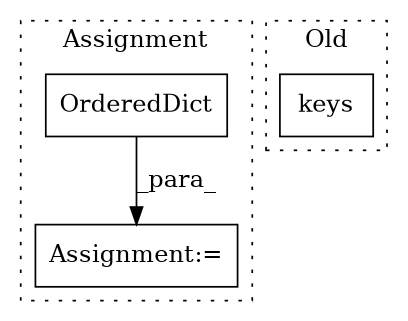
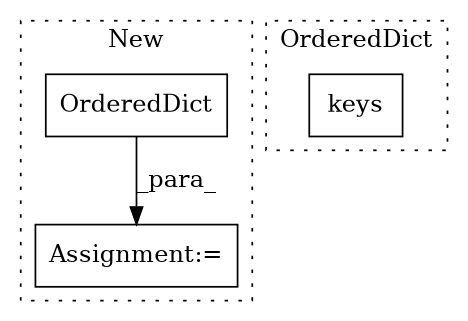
cluster "Assignment": label "Assignment" -> "New"
cluster "Old": label "Old" -> "OrderedDict"
